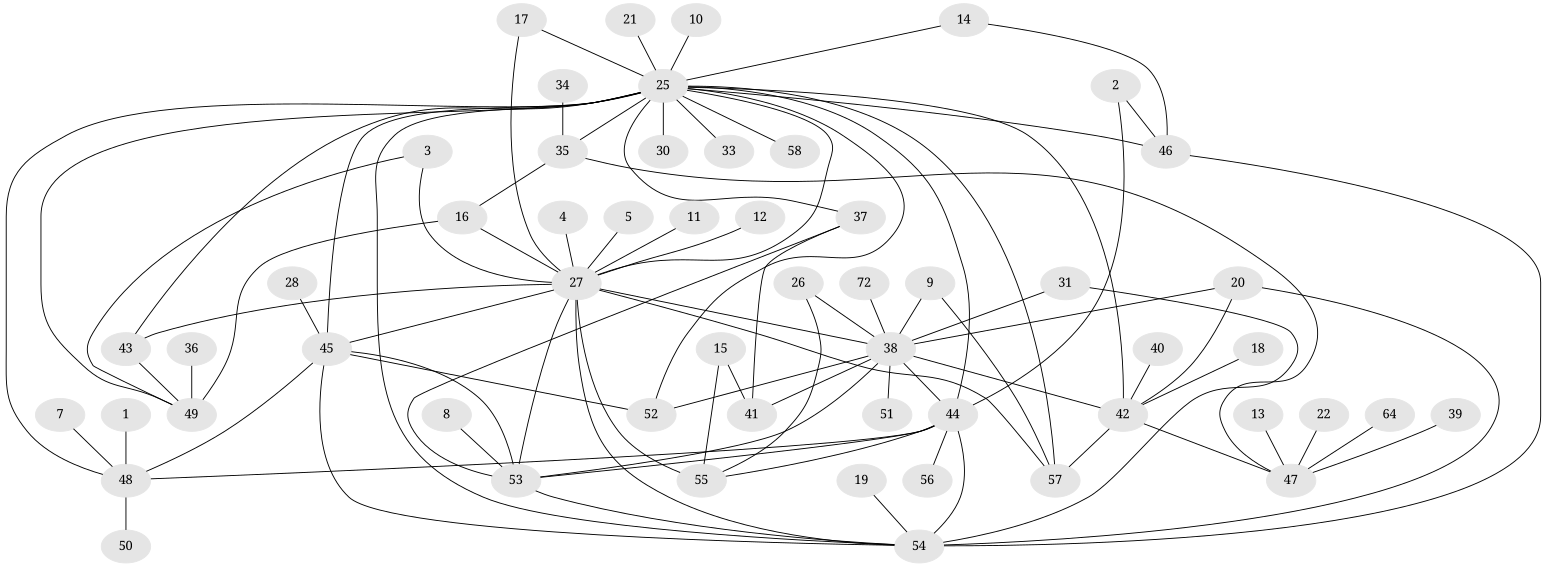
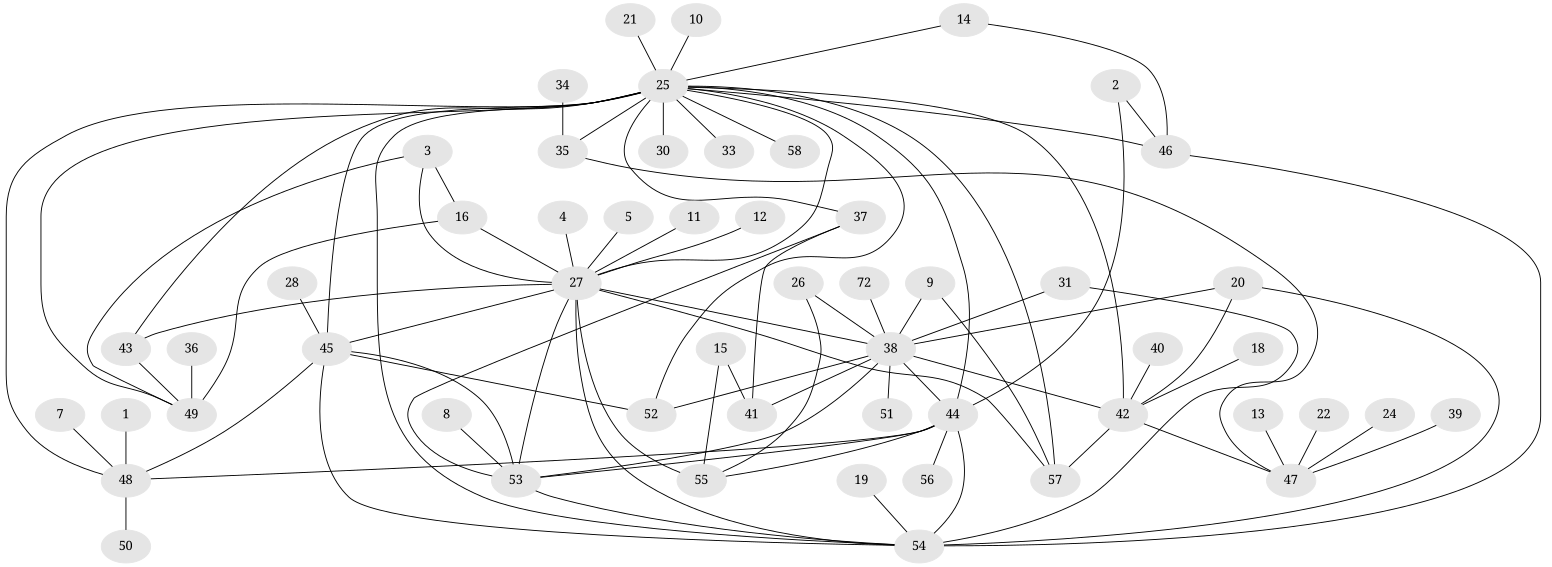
node "17": removed
edge "35" -- "16": now "3" -- "16"
node "64": label "64" -> "24"
